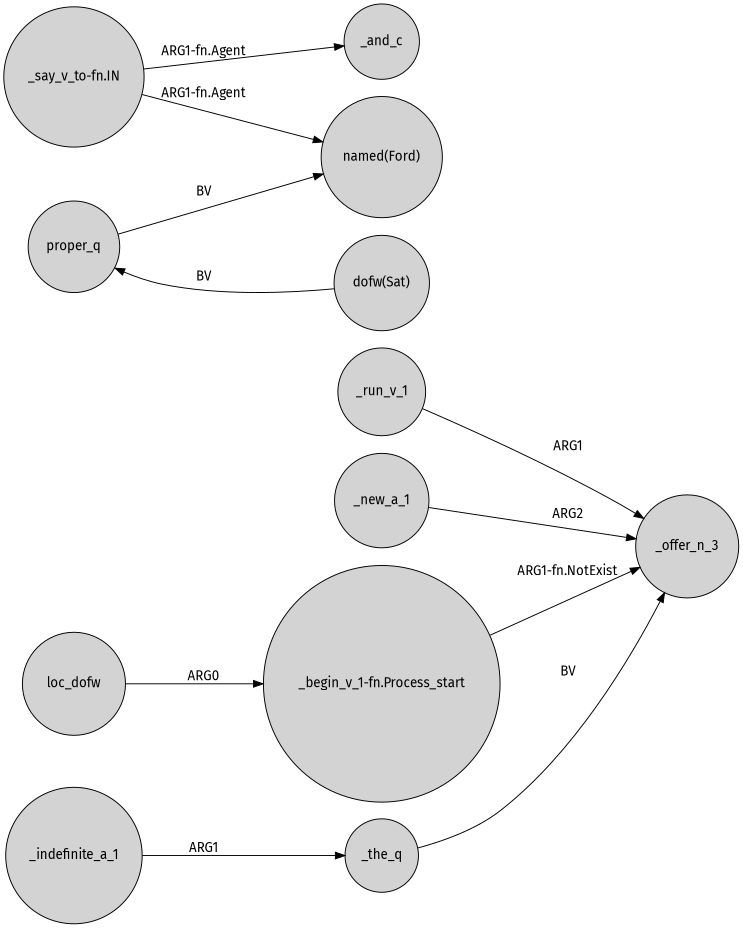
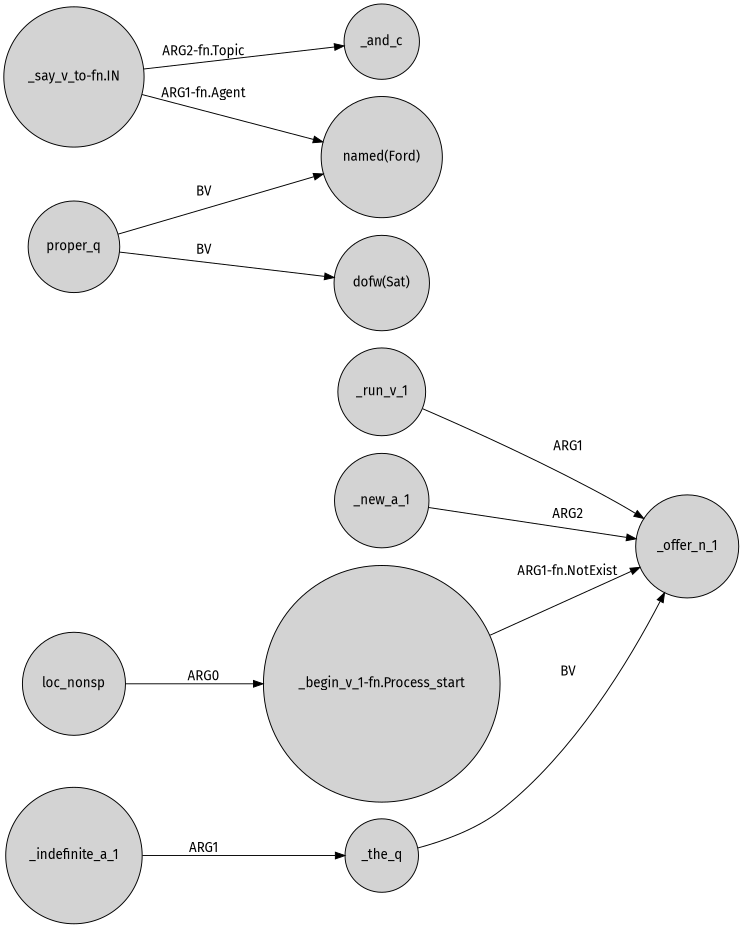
edge "_say_v_to-fn.IN" -> "_and_c": label "ARG1-fn.Agent" -> "ARG2-fn.Topic"
edge "dofw(Sat)" -> "proper_q": reversed
node "_offer_n_3": label "_offer_n_3" -> "_offer_n_1"
node "loc_dofw": label "loc_dofw" -> "loc_nonsp"
